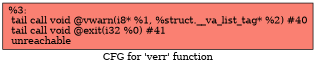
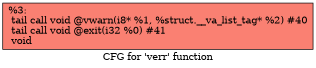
node "%3:": text "unreachable" -> "void"
